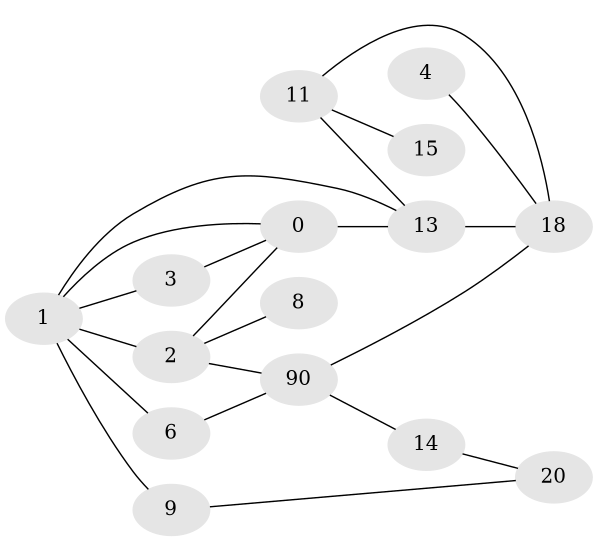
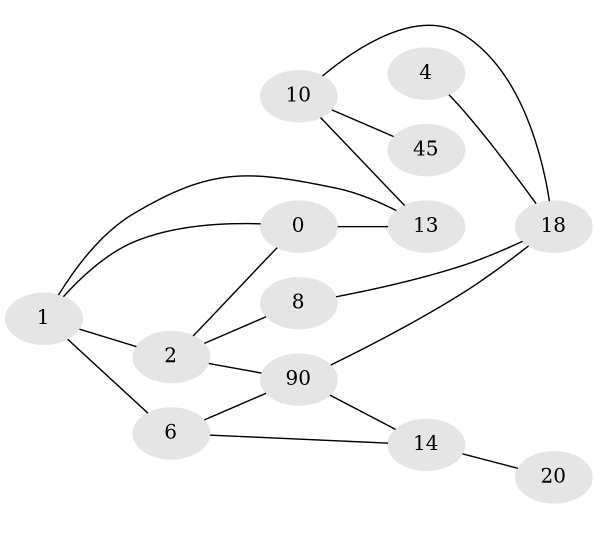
node "11": label "11" -> "10"
node "15": label "15" -> "45"
edge "13" -- "18": now "8" -- "18"
node "3": removed
edge "6" -- "14": added
node "9": removed
